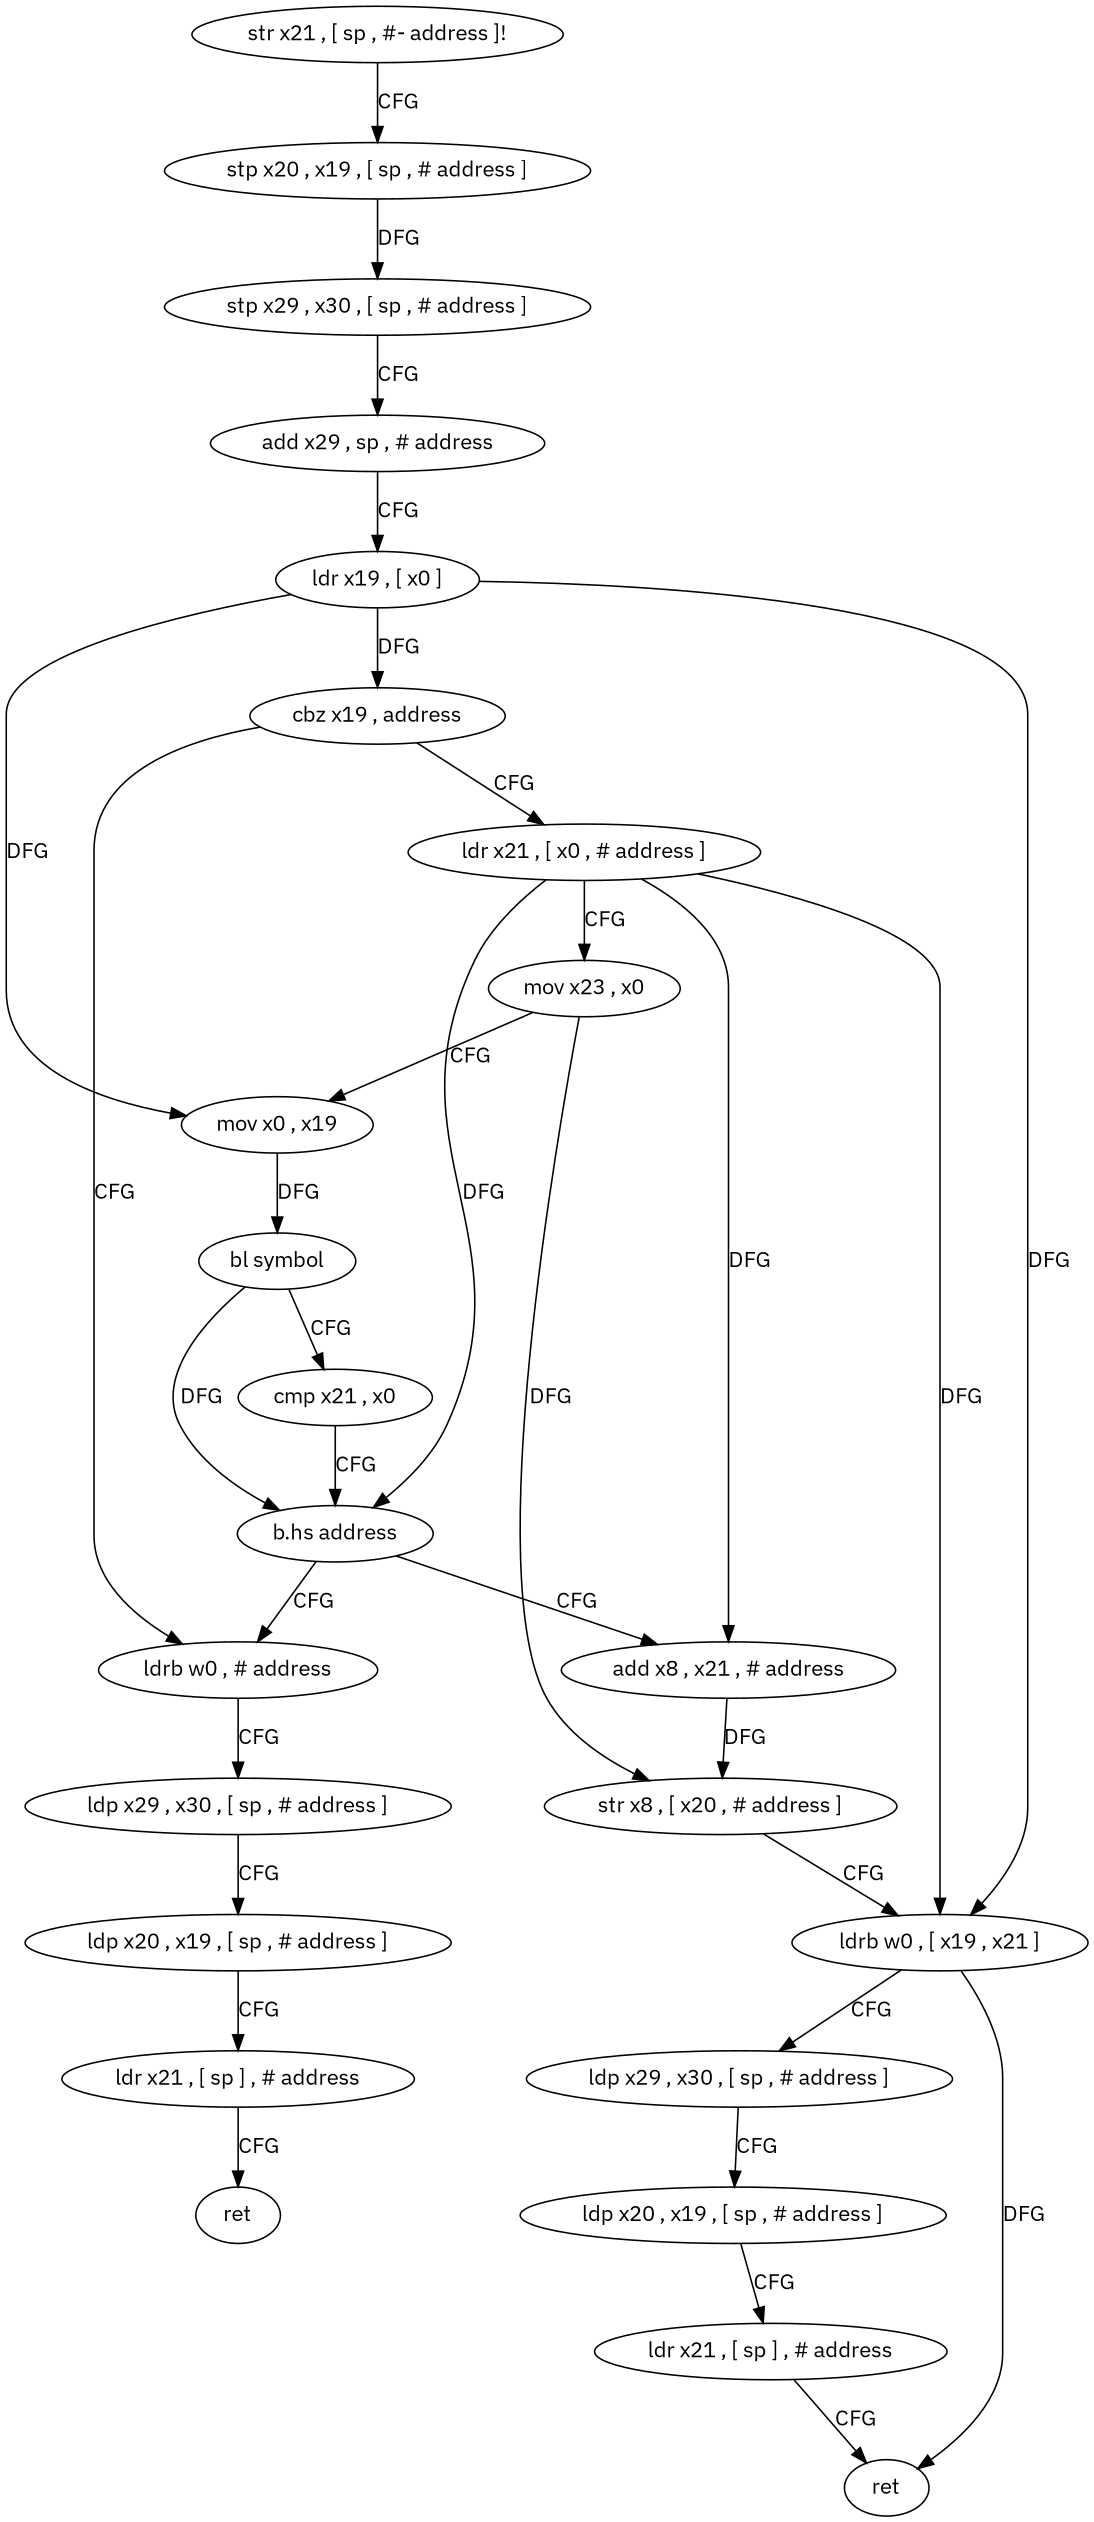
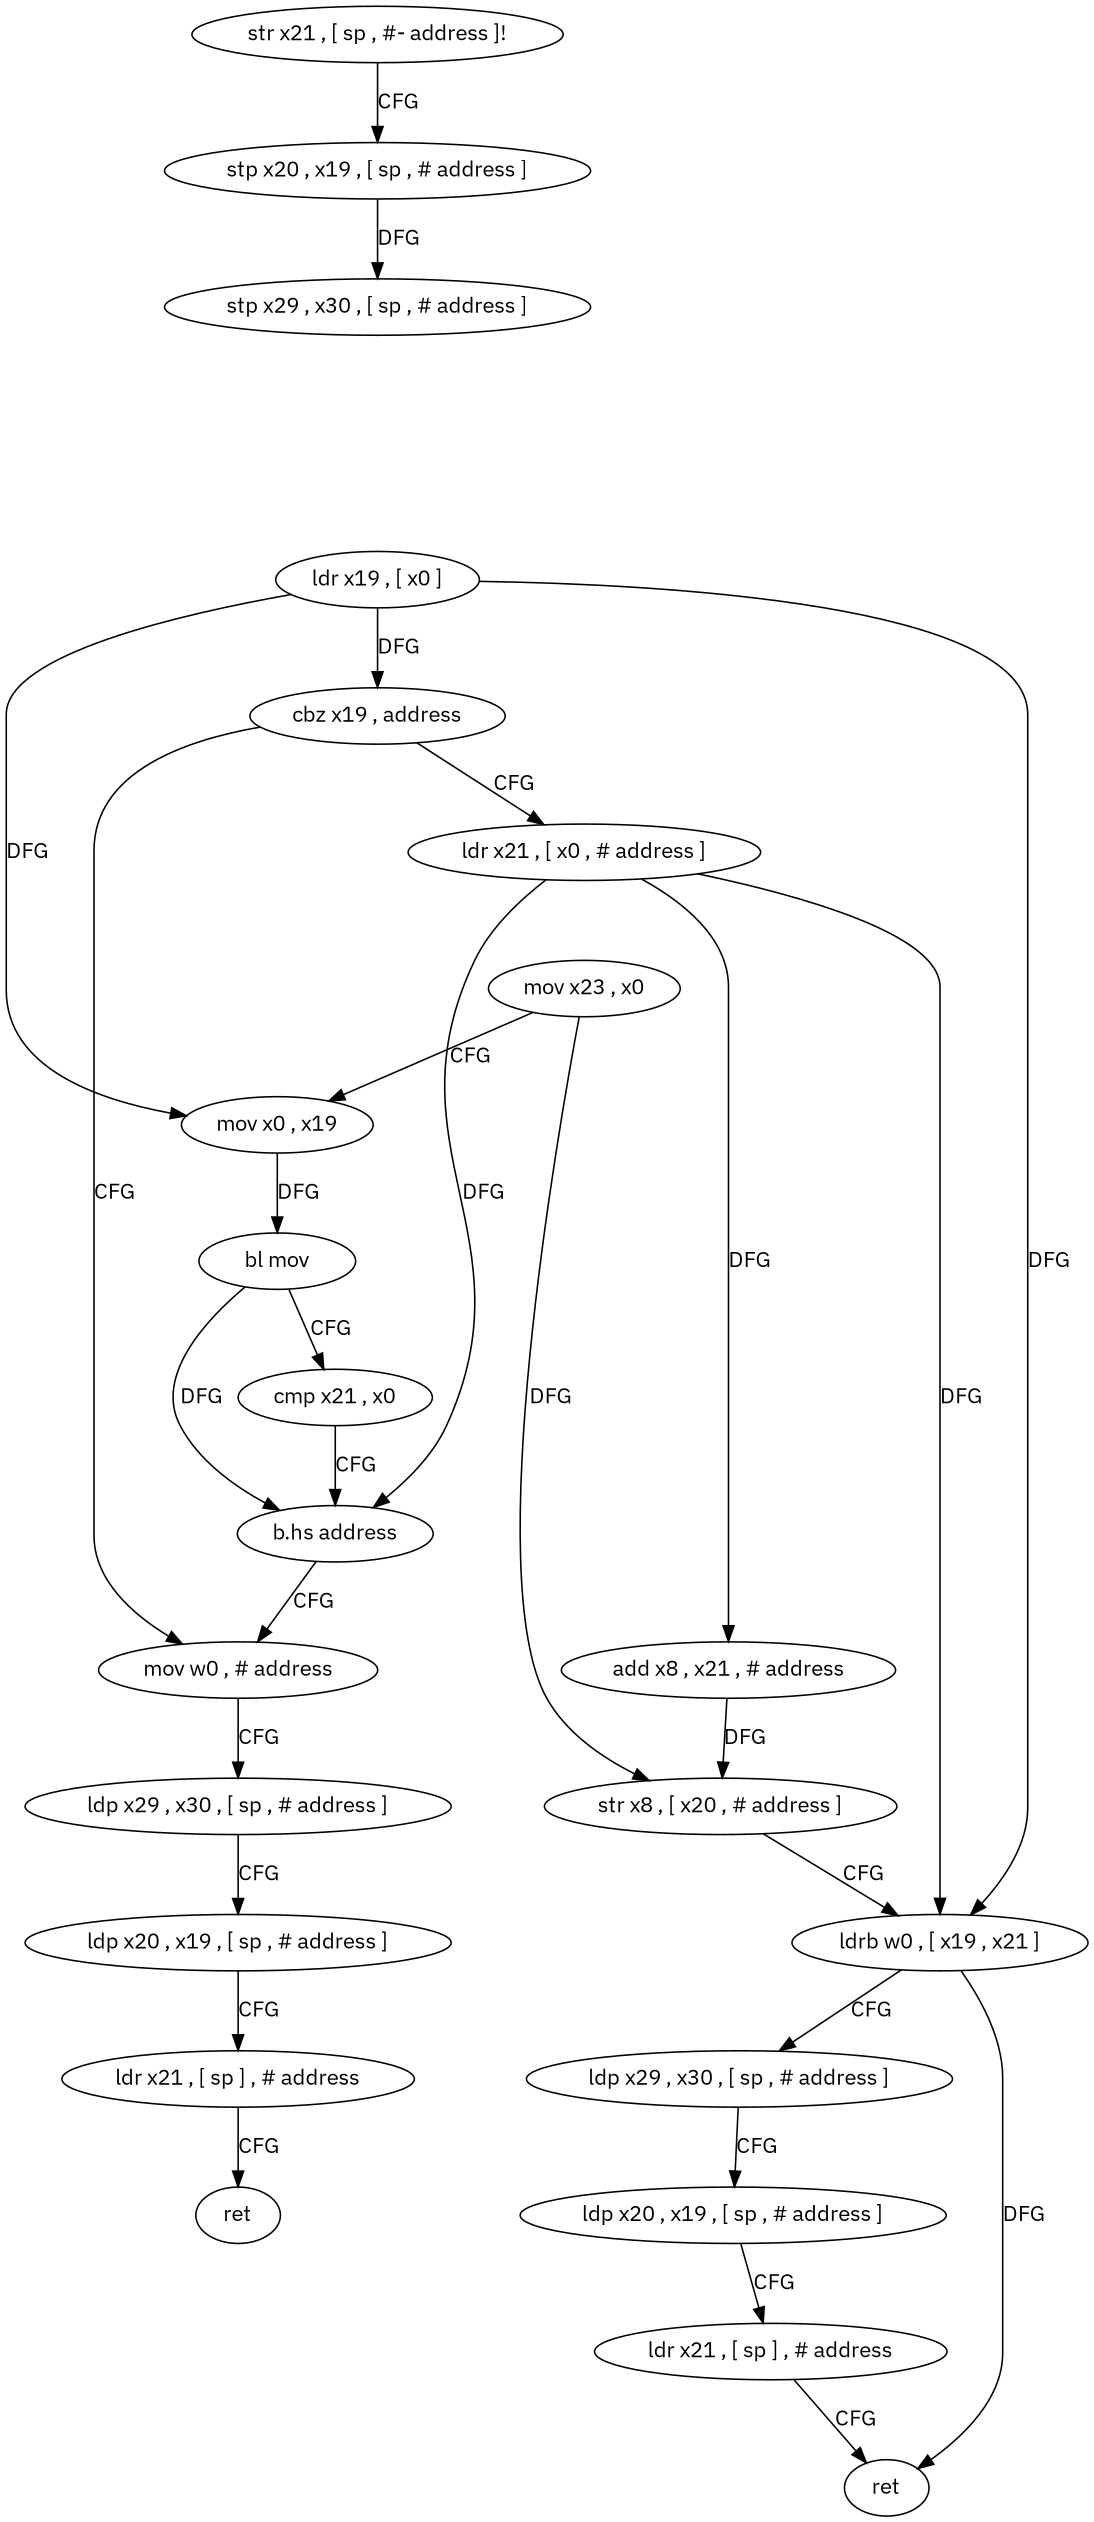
node "add x29 , sp , # address": removed
edge "ldr x21 , [ x0 , # address ]" -> "mov x23 , x0": removed, label "CFG"
node "bl symbol": label "bl symbol" -> "bl mov"
edge "b.hs address" -> "add x8 , x21 , # address": removed, label "CFG"
node "ldrb w0 , # address": label "ldrb w0 , # address" -> "mov w0 , # address"
